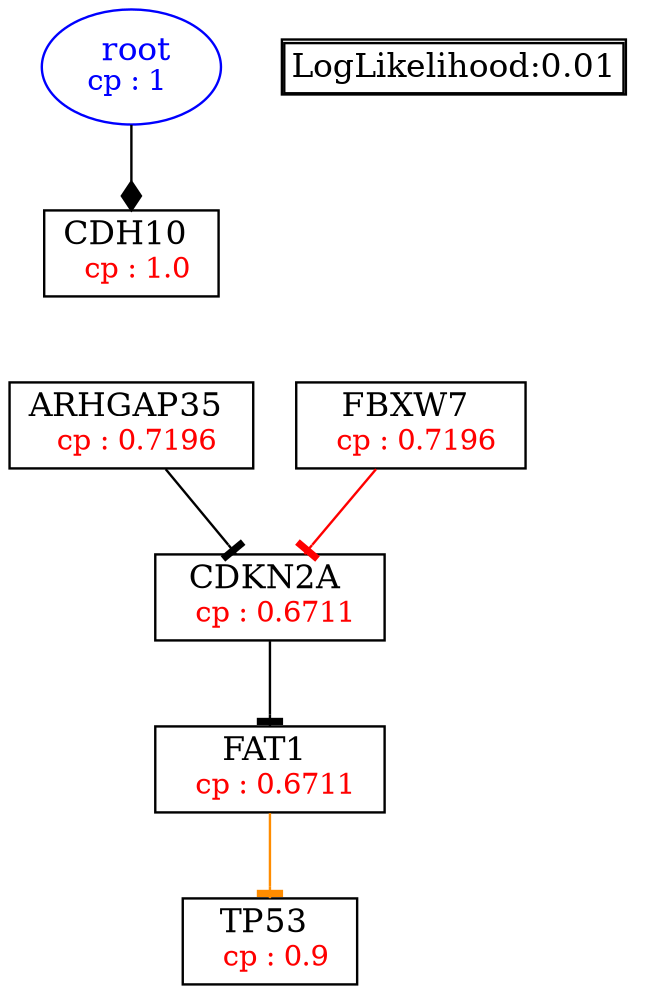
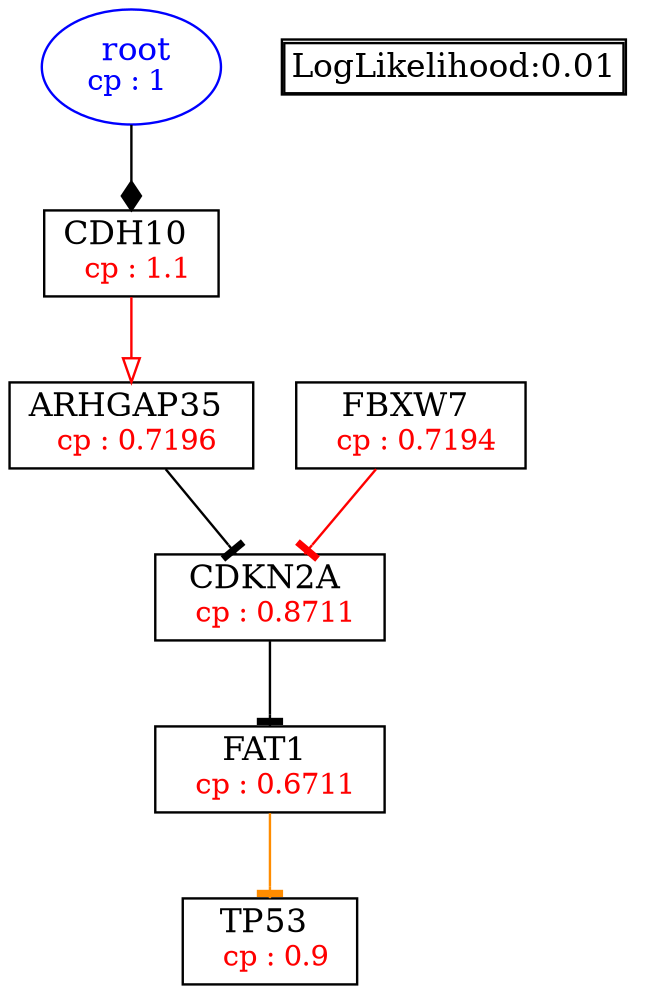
node "CDH10": text "cp : 1.0" -> "cp : 1.1"
edge "CDH10" -> "ARHGAP35": added
node "FBXW7": text "cp : 0.7196" -> "cp : 0.7194"
node "CDKN2A": text "cp : 0.6711" -> "cp : 0.8711"
